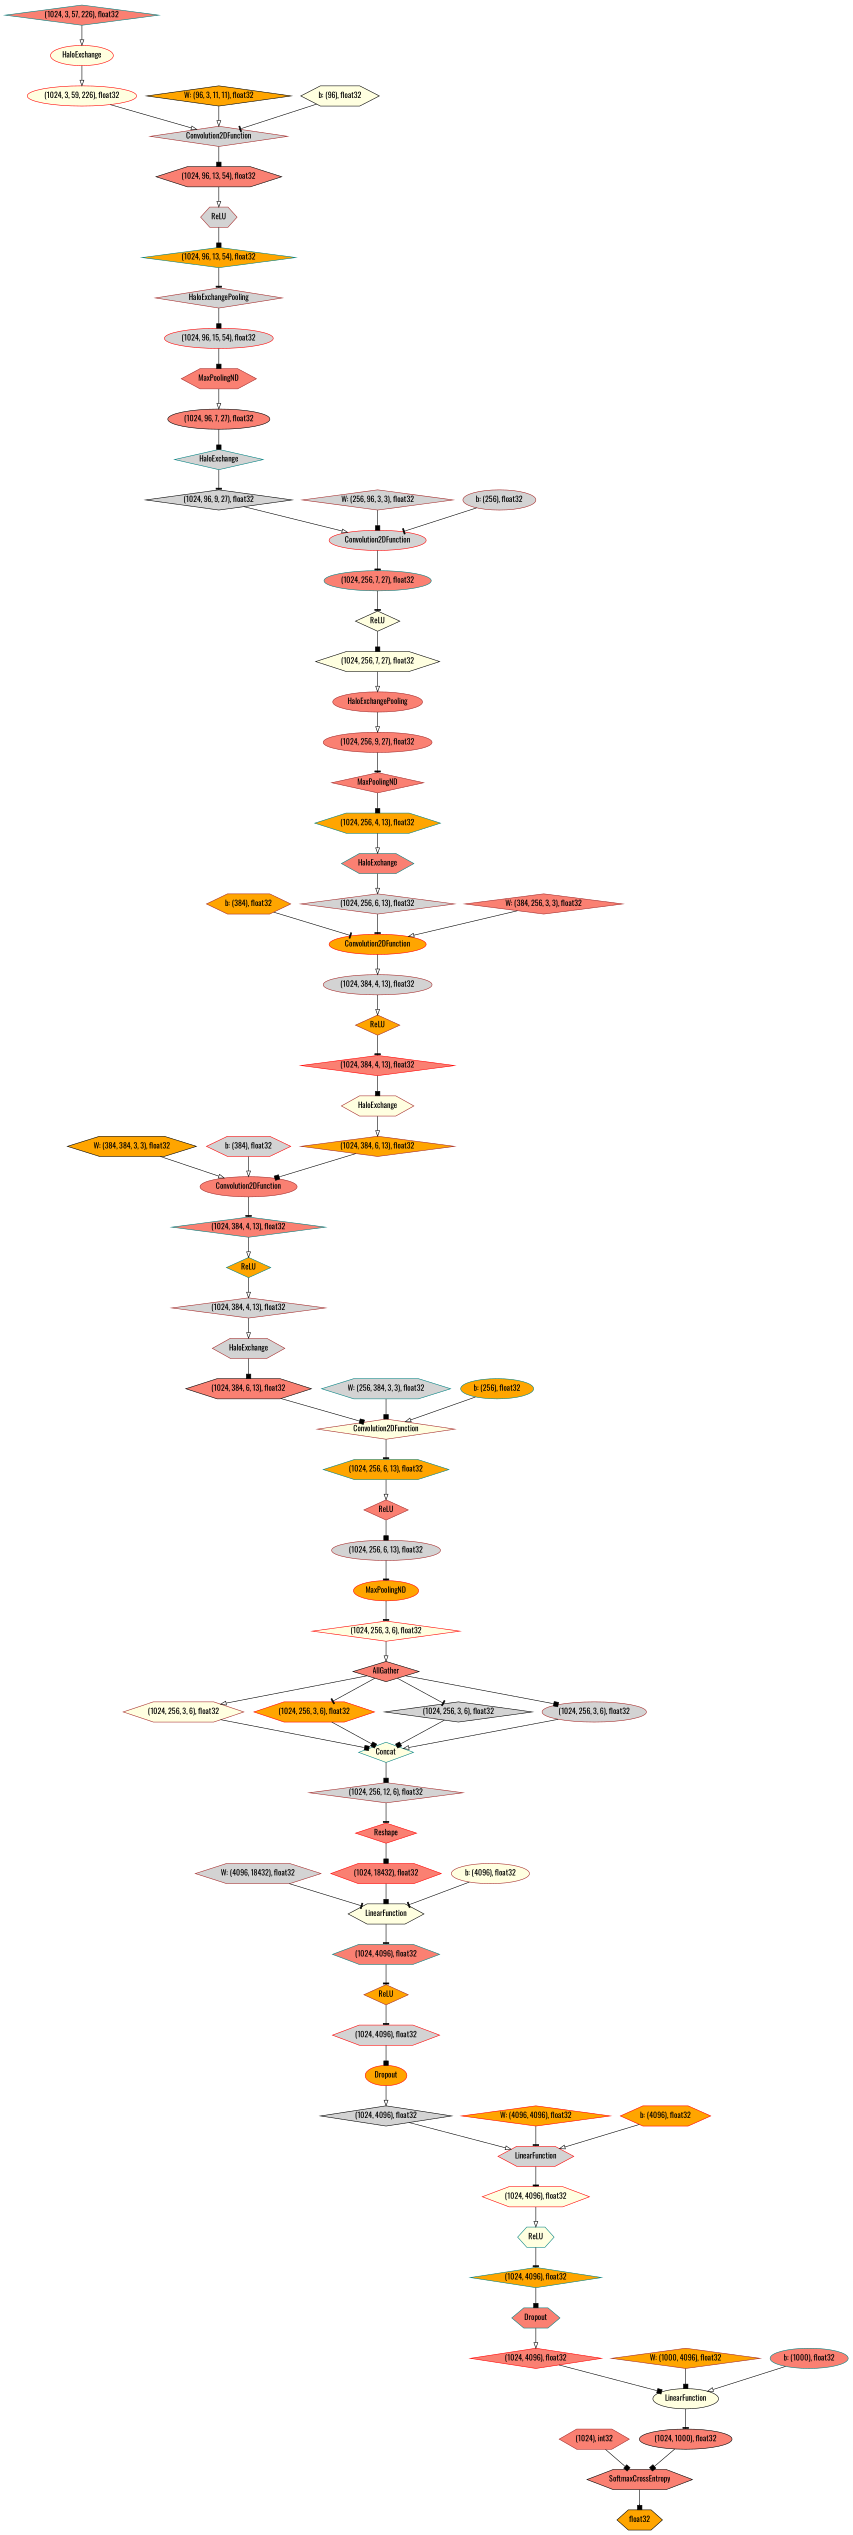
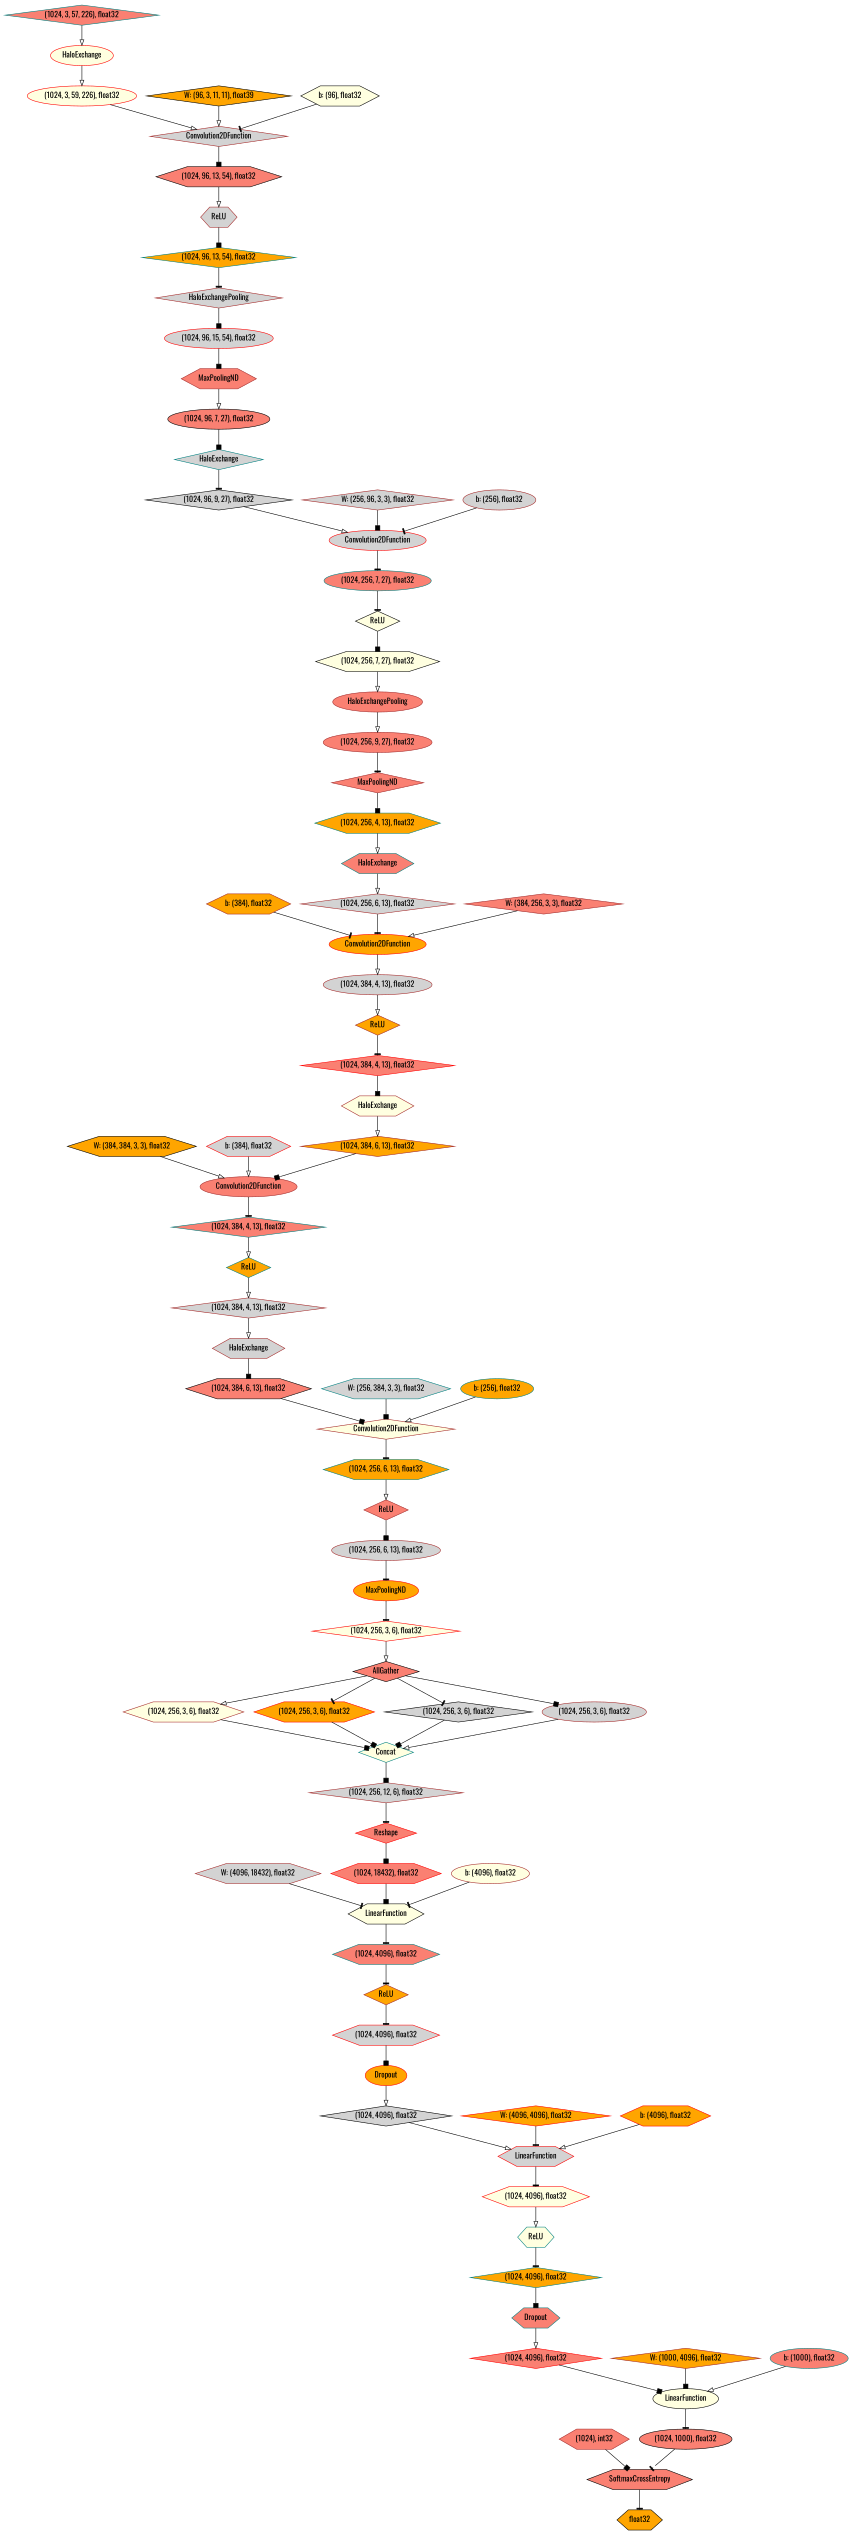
node "W: (96, 3, 11, 11), float32": label "W: (96, 3, 11, 11), float32" -> "W: (96, 3, 11, 11), float39"
edge "(1024, 1000), float32" -> "SoftmaxCrossEntropy": arrowhead box -> tee
edge "SoftmaxCrossEntropy" -> "float32": arrowhead box -> tee
